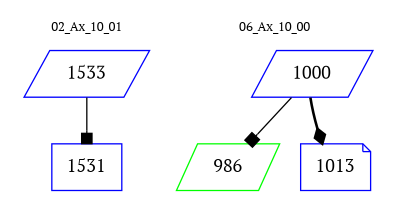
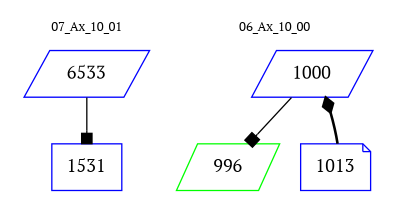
cluster "02_Ax_10_01": label "02_Ax_10_01" -> "07_Ax_10_01"
node "1533": label "1533" -> "6533"
edge "1000" -> "1013": reversed
node "986": label "986" -> "996"
